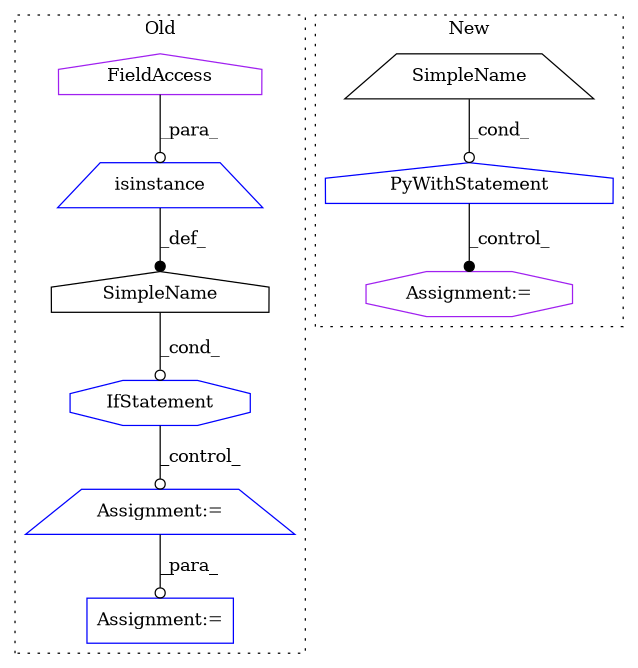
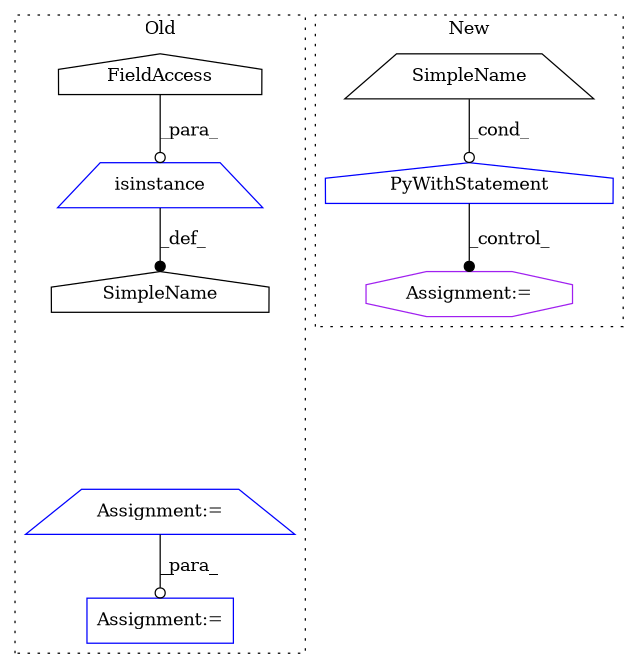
node "FieldAccess": color purple -> black
node "IfStatement": removed
